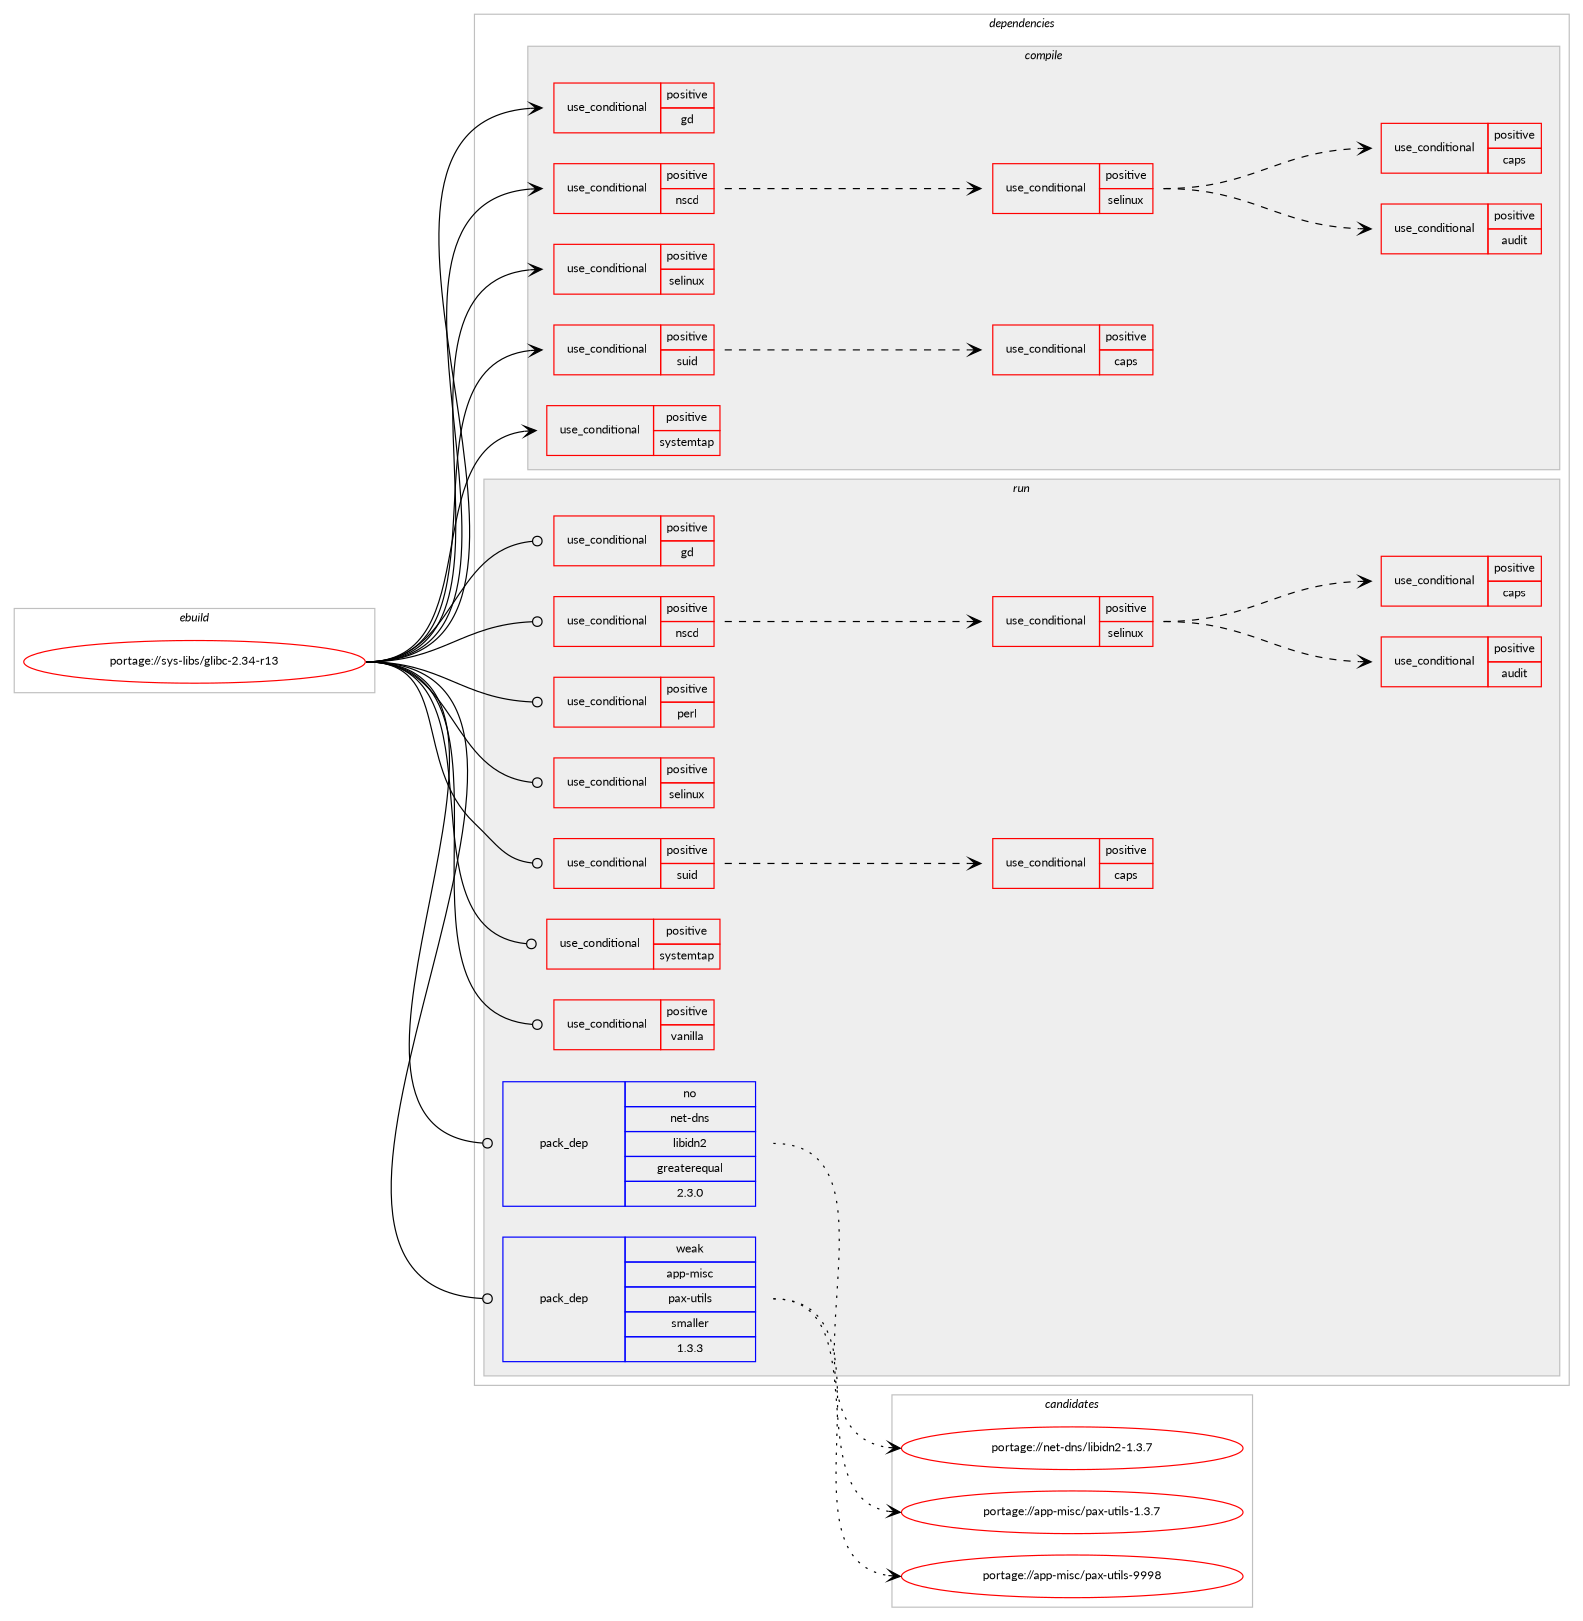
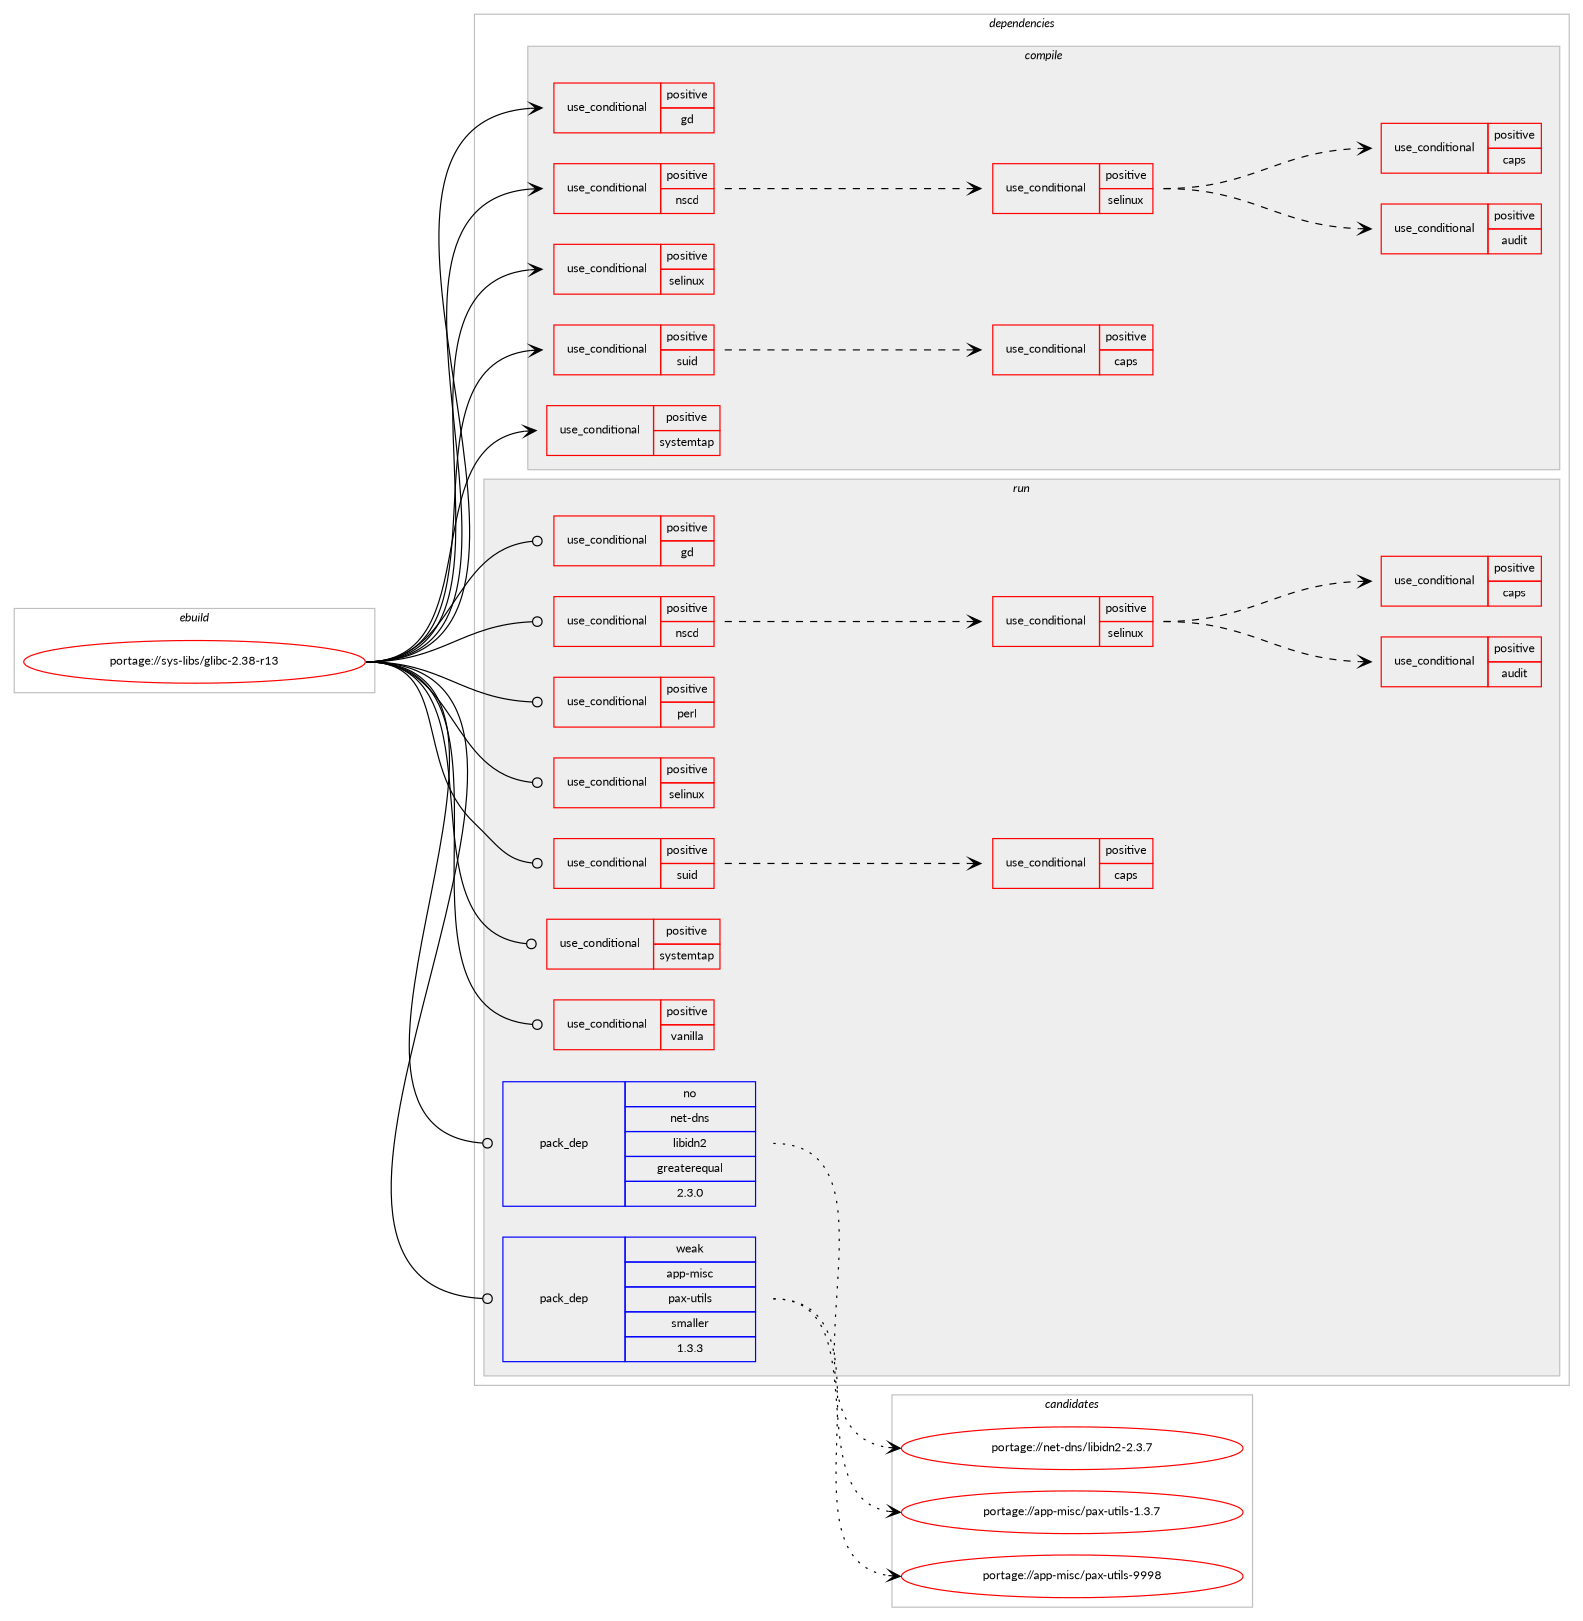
node "portage://sys-libs/glibc-2.34-r13": label "portage://sys-libs/glibc-2.34-r13" -> "portage://sys-libs/glibc-2.38-r13"
node "portage://net-dns/libidn2-1.3.7": label "portage://net-dns/libidn2-1.3.7" -> "portage://net-dns/libidn2-2.3.7"
